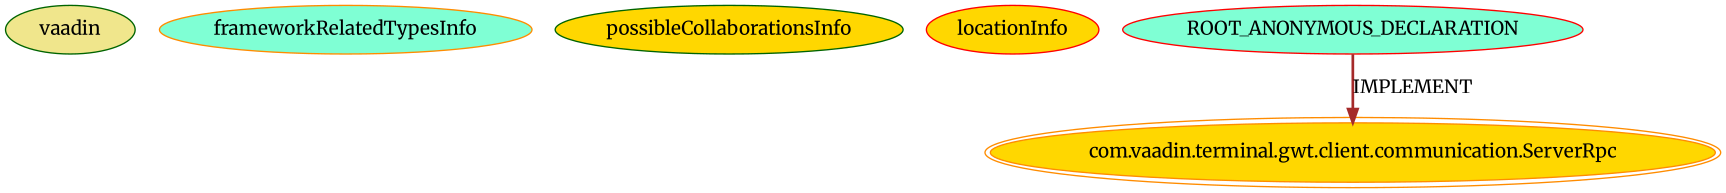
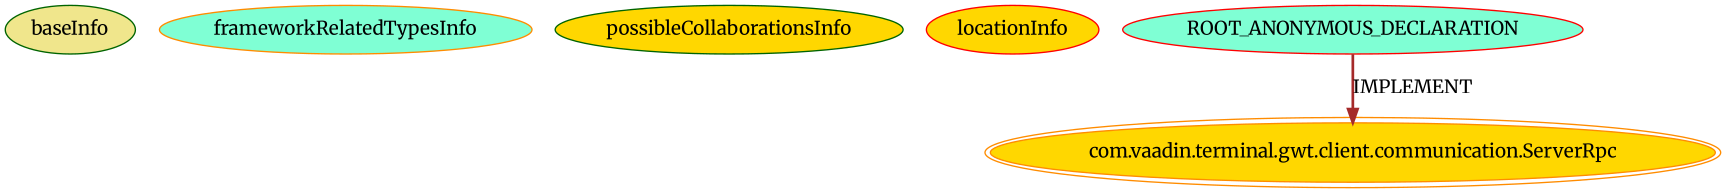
node "vaadin": label "vaadin" -> "baseInfo"
